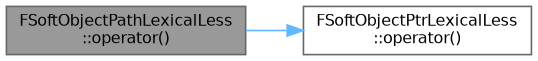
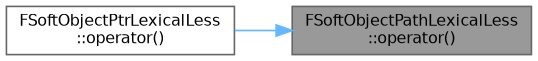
edge "FSoftObjectPathLexicalLess ::operator()" -> "FSoftObjectPtrLexicalLess ::operator()": reversed
